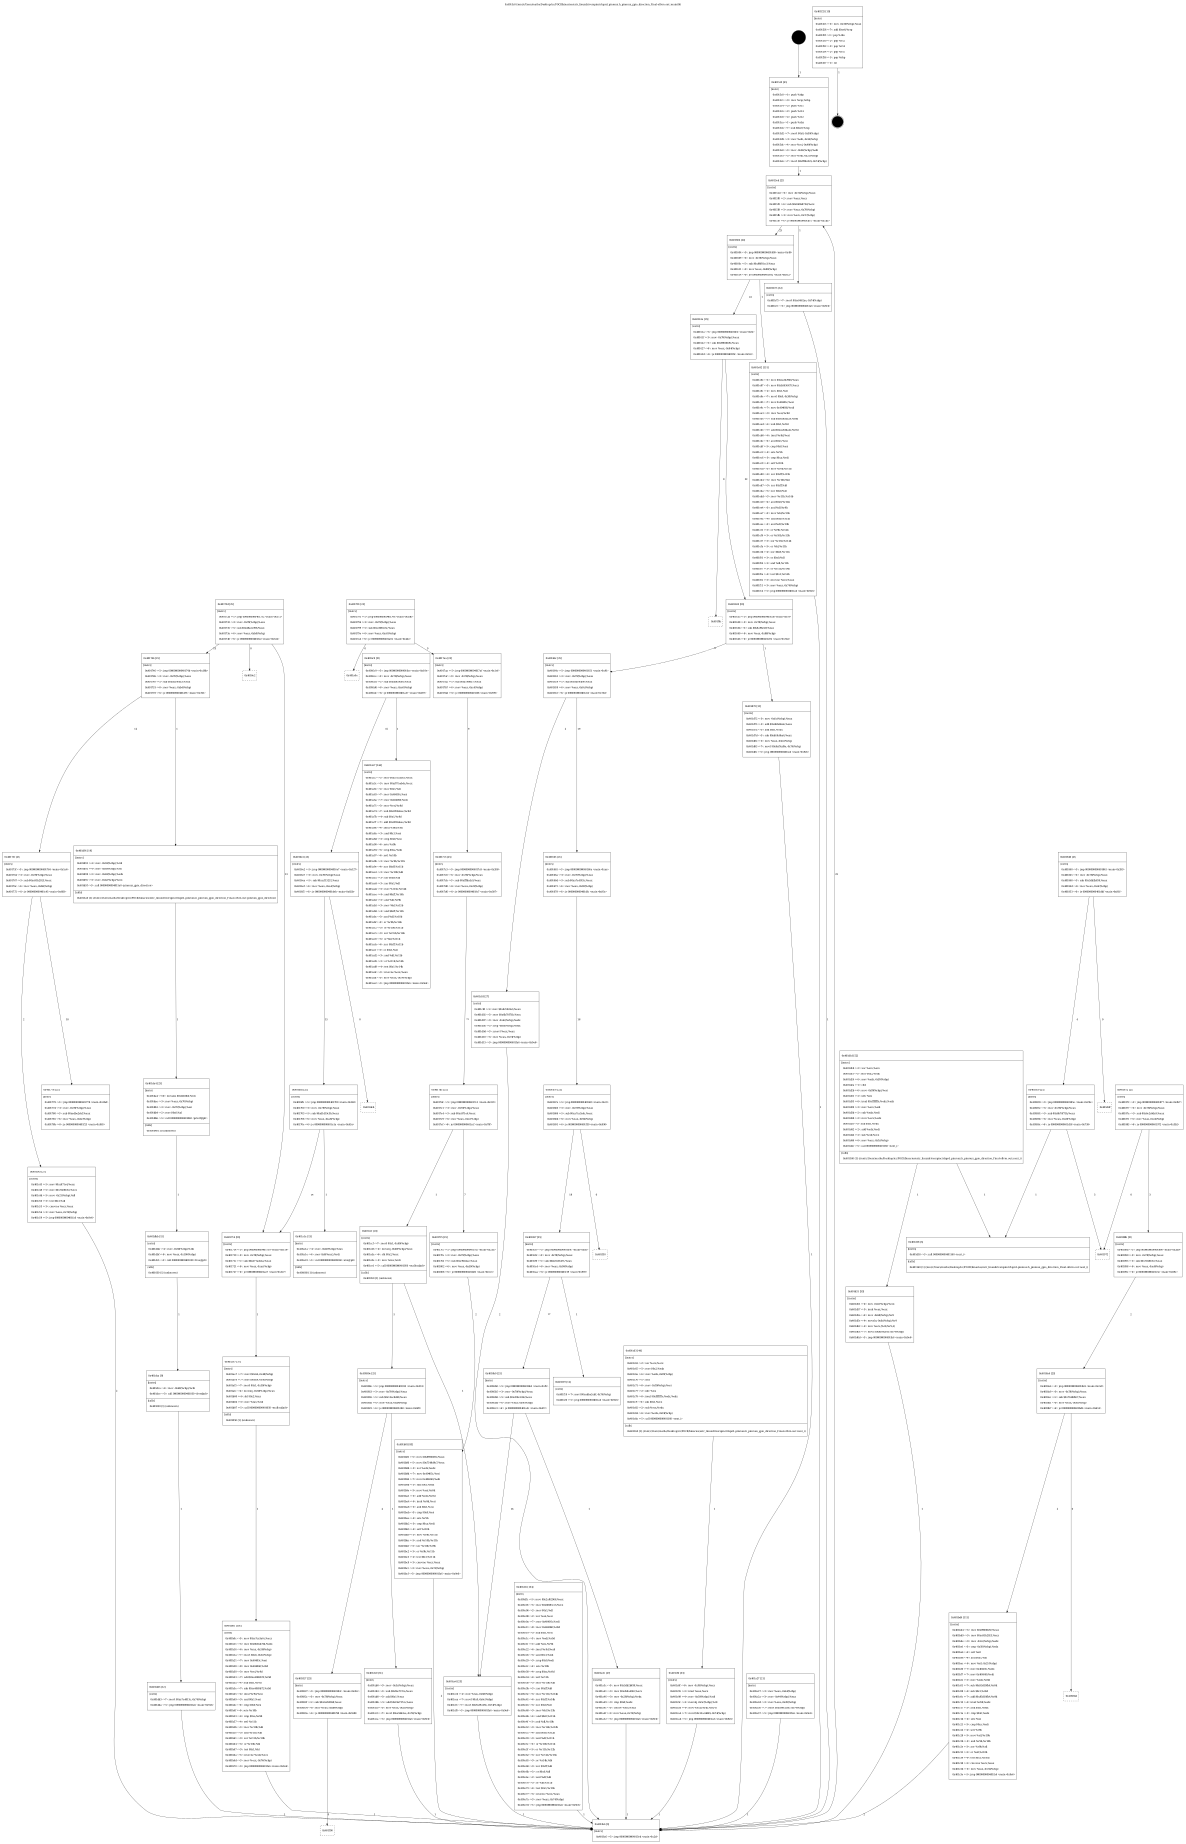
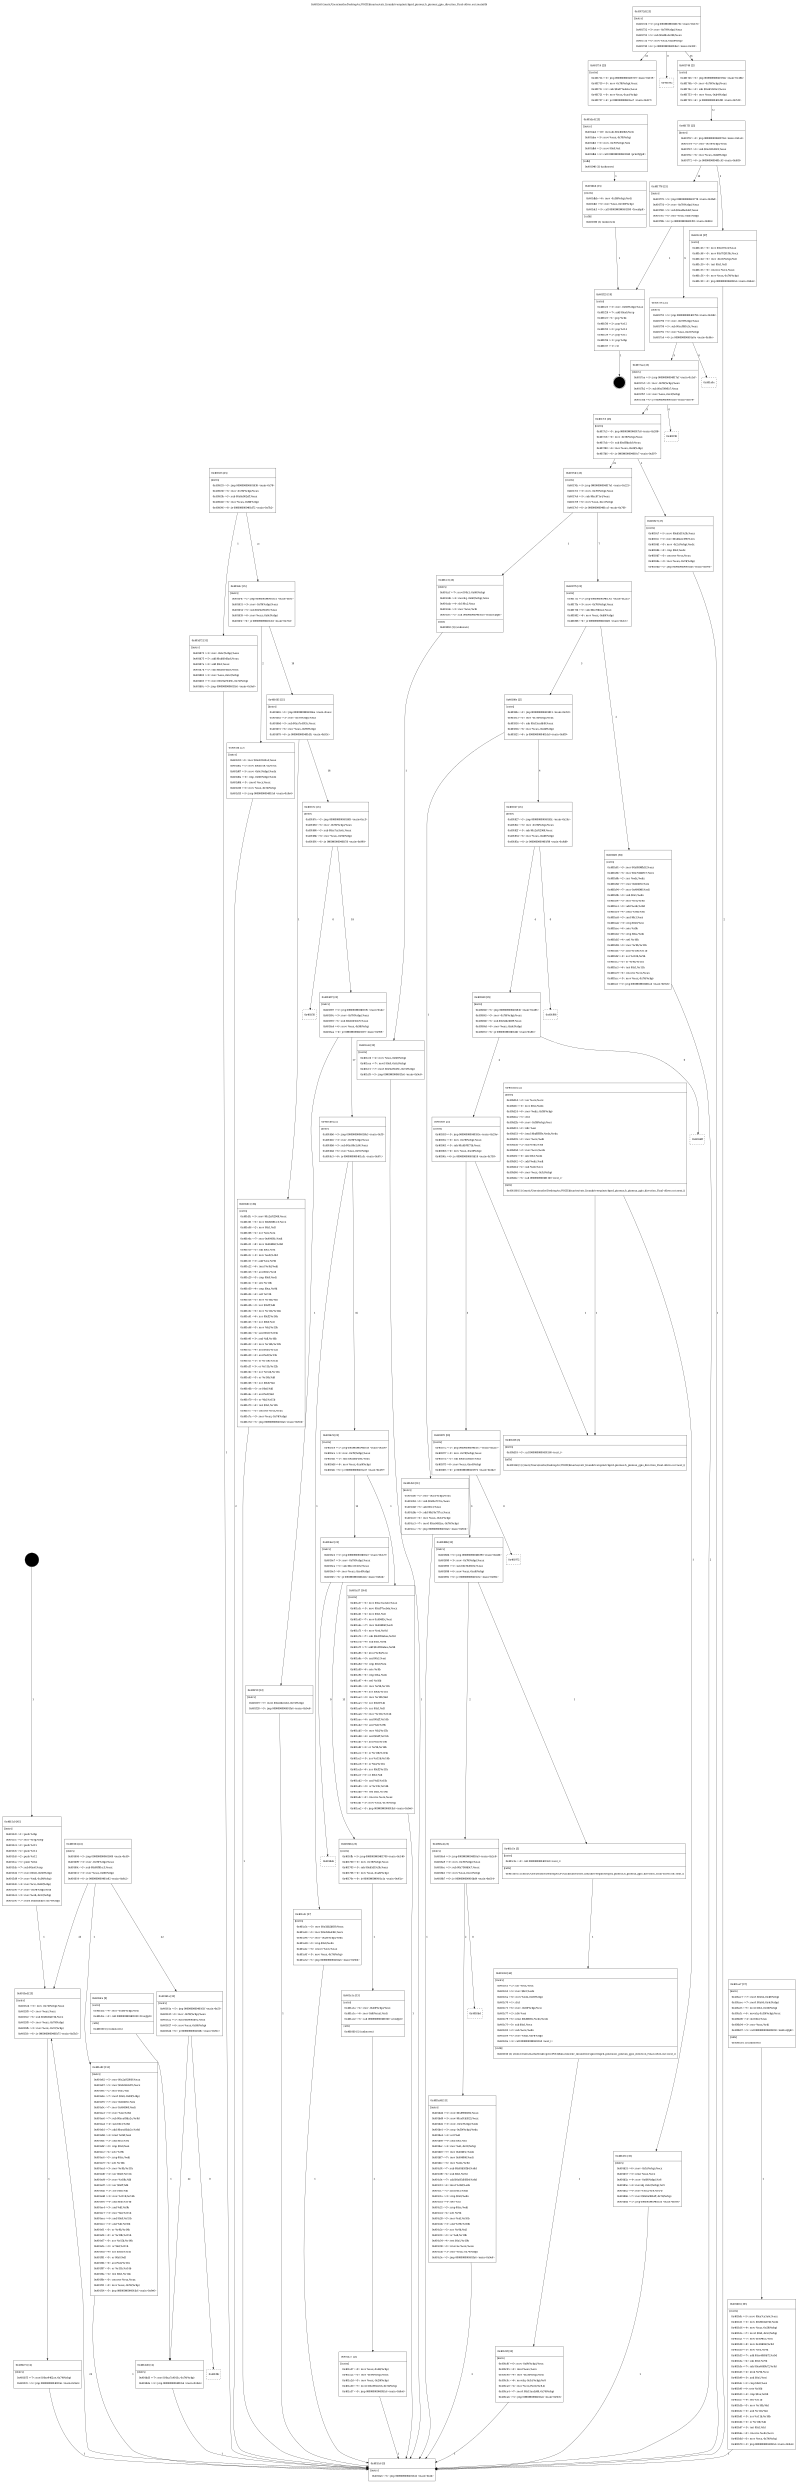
edge "0x4015ed [23]" -> "0x401604 [22]": reversed
edge "0x401778 [25]" -> "0x401f25 [19]": added, label "1"
edge "0x401778 [25]" -> "0x401791 [25]": added, label "9"
node "0x401f38": added
edge "0x40161a [25]" -> "0x401633 [25]": now "0x40161a [25]" -> "0x401dd3 [12]"
node "0x4018c7 [27]": added
node "0x401d91 [19]": removed
edge "0x401827 [25]" -> "0x401840 [25]": added, label "4"
edge "0x401665 [25]" -> "0x401dfc [134]": added, label "1"
edge "0x4016fb [25]" -> "0x401714 [25]": removed, label "14"
edge "0x401859 [25]" -> "0x401972": now "0x401859 [25]" -> "0x401872 [25]"
edge "0x401714 [25]" -> "0x401ae7 [37]": removed, label "1"
edge "0x401dbb [15]" -> "0x401dca [9]": now "0x401dbb [15]" -> "0x401f25 [19]"
edge "0x401ccf [23]" -> "0x40180e [25]": now "0x4017f5 [25]" -> "0x40180e [25]"
edge "0x4016b0 [25]" -> "0x401ce6 [23]": now "0x4016b0 [25]" -> "0x4016c9 [25]"
node "0x401c5e [5]": added
edge "0x401f19 [12]" -> "0x401fa6 [5]": added, label "1"
edge "0x401a57 [144]" -> "0x401fa6 [5]": added, label "1"
edge "0x401a1a [13]" -> "0x401a27 [21]": added, label "1"
